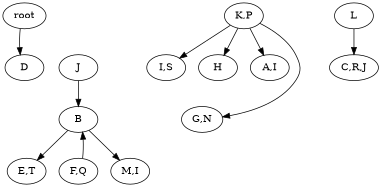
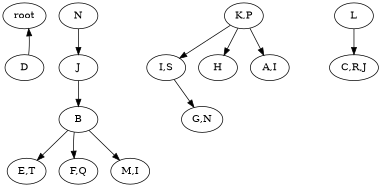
node "N": added
edge "root" -> "D": reversed
edge "K,P" -> "G,N": now "I,S" -> "G,N"
edge "F,Q" -> "B": reversed
